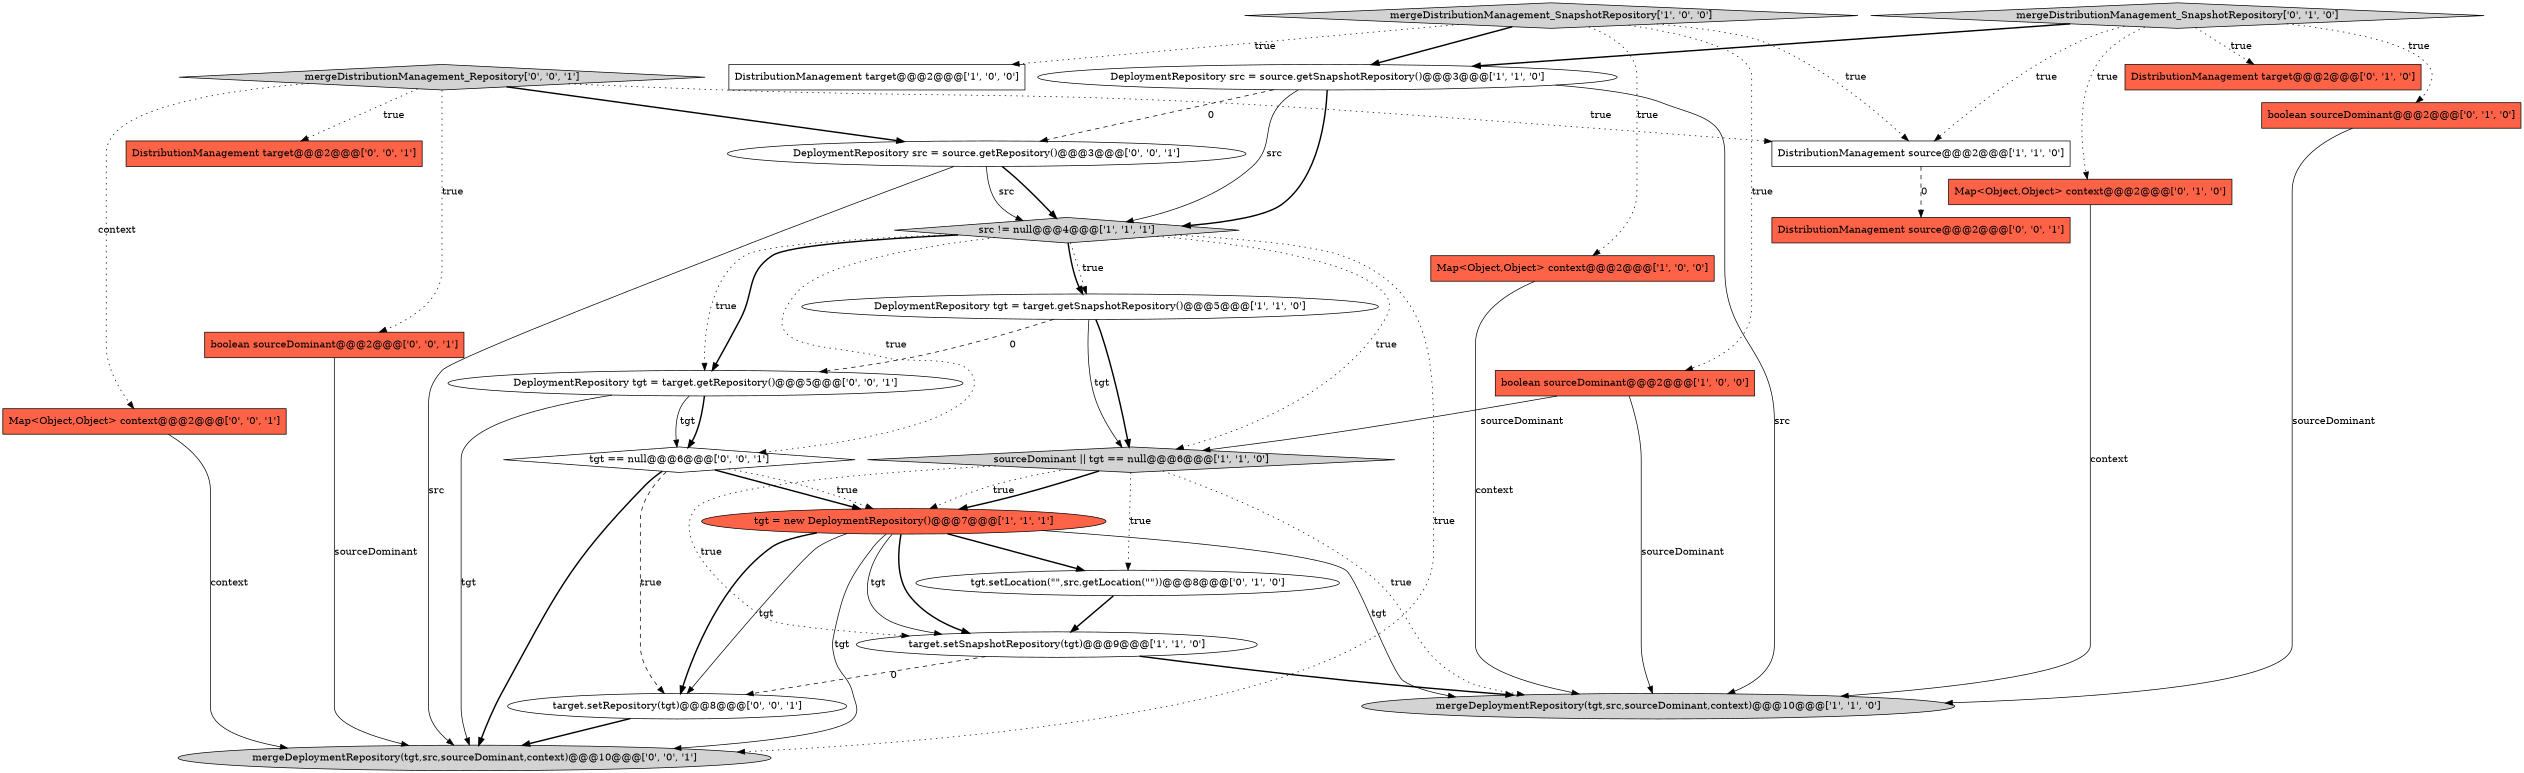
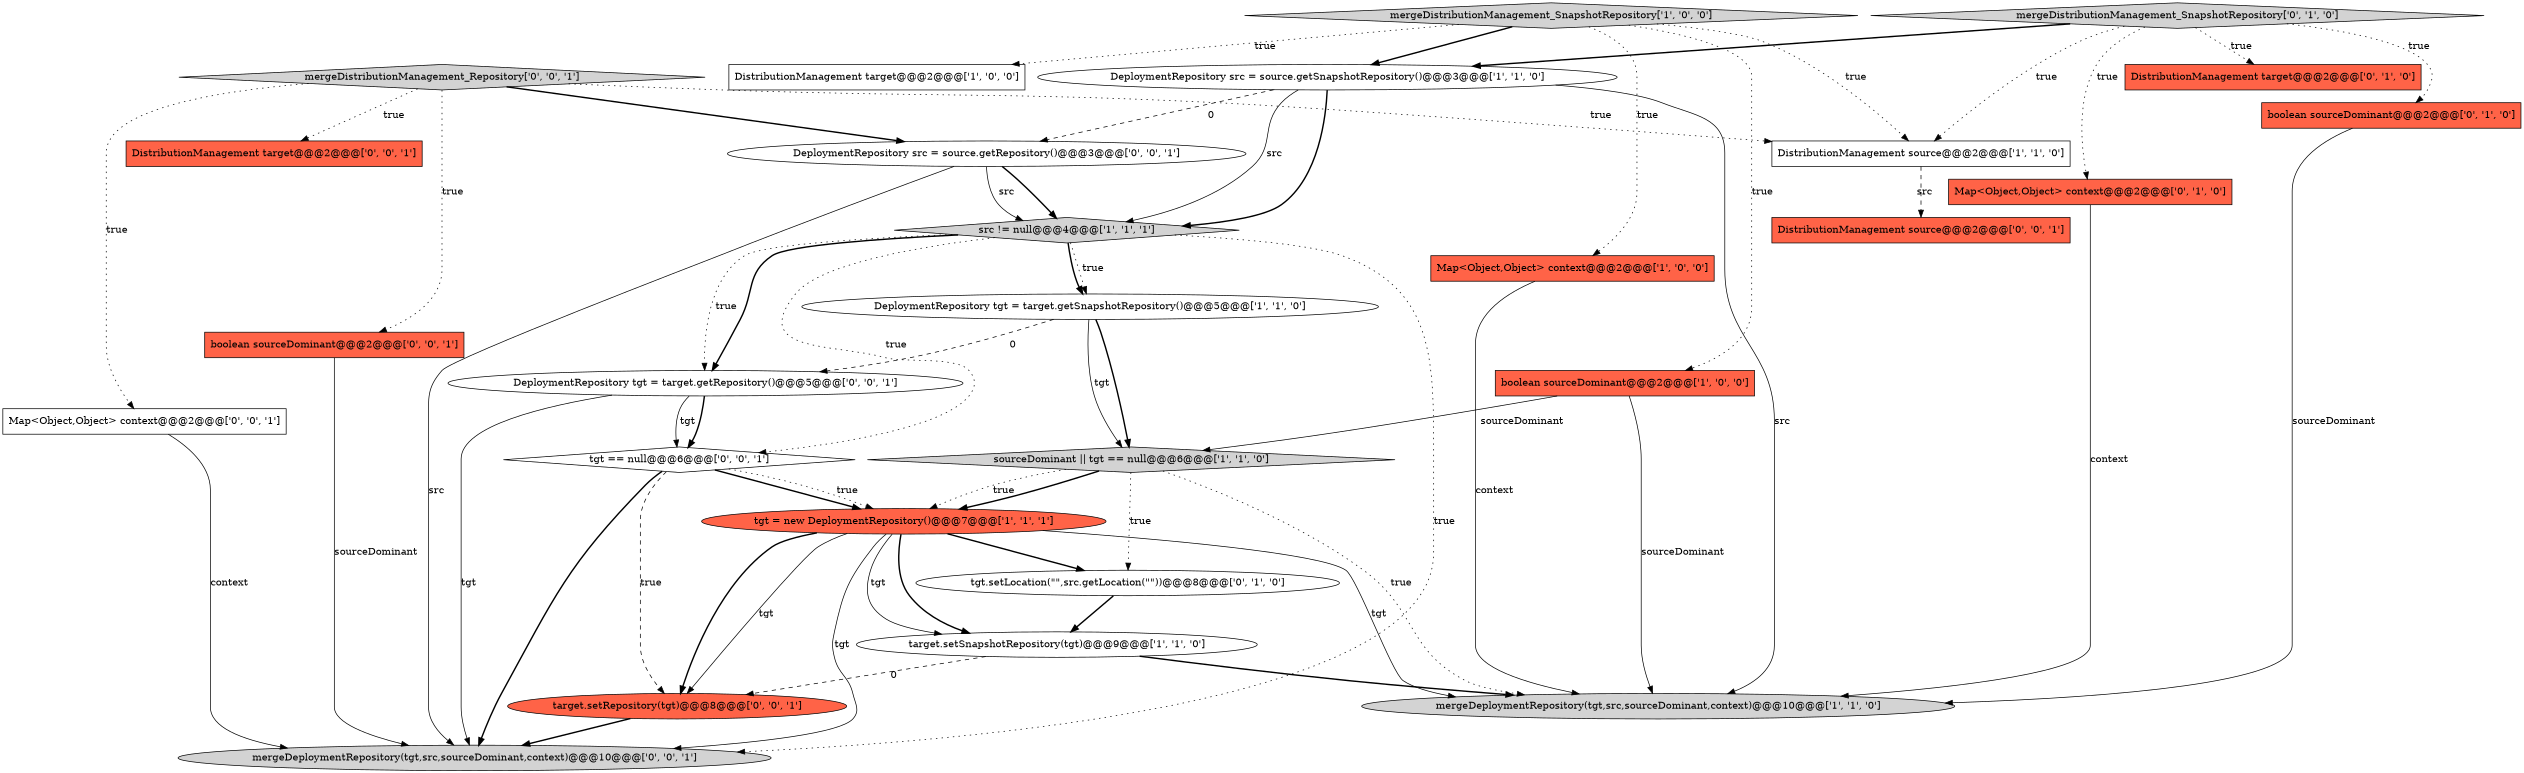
edge "DistributionManagement source@@@2@@@['1', '1', '0']" -> "DistributionManagement source@@@2@@@['0', '0', '1']": label "0" -> "src"
edge "mergeDistributionManagement_Repository['0', '0', '1']" -> "Map<Object,Object> context@@@2@@@['0', '0', '1']": label "context" -> "true"
edge "src != null@@@4@@@['1', '1', '1']" -> "sourceDominant || tgt == null@@@6@@@['1', '1', '0']": removed, label "true"
node "Map<Object,Object> context@@@2@@@['0', '0', '1']": fillcolor tomato -> white
edge "sourceDominant || tgt == null@@@6@@@['1', '1', '0']" -> "target.setSnapshotRepository(tgt)@@@9@@@['1', '1', '0']": removed, label "true"
node "target.setRepository(tgt)@@@8@@@['0', '0', '1']": fillcolor white -> tomato
